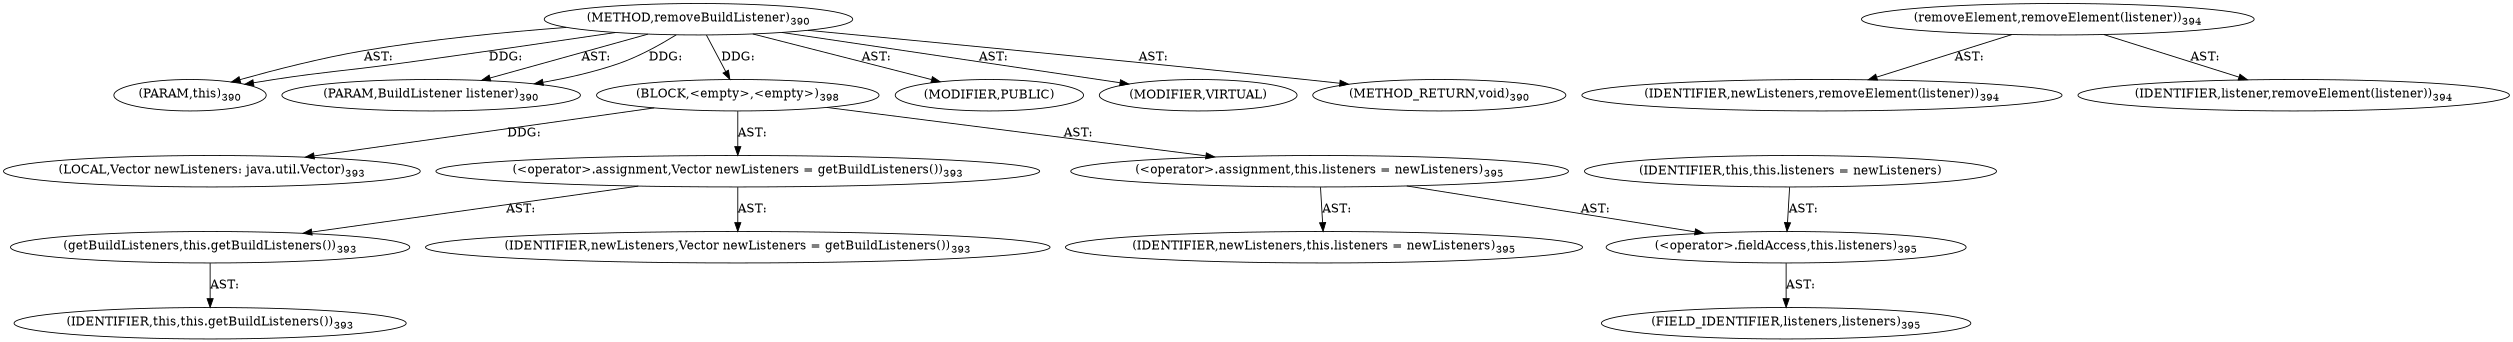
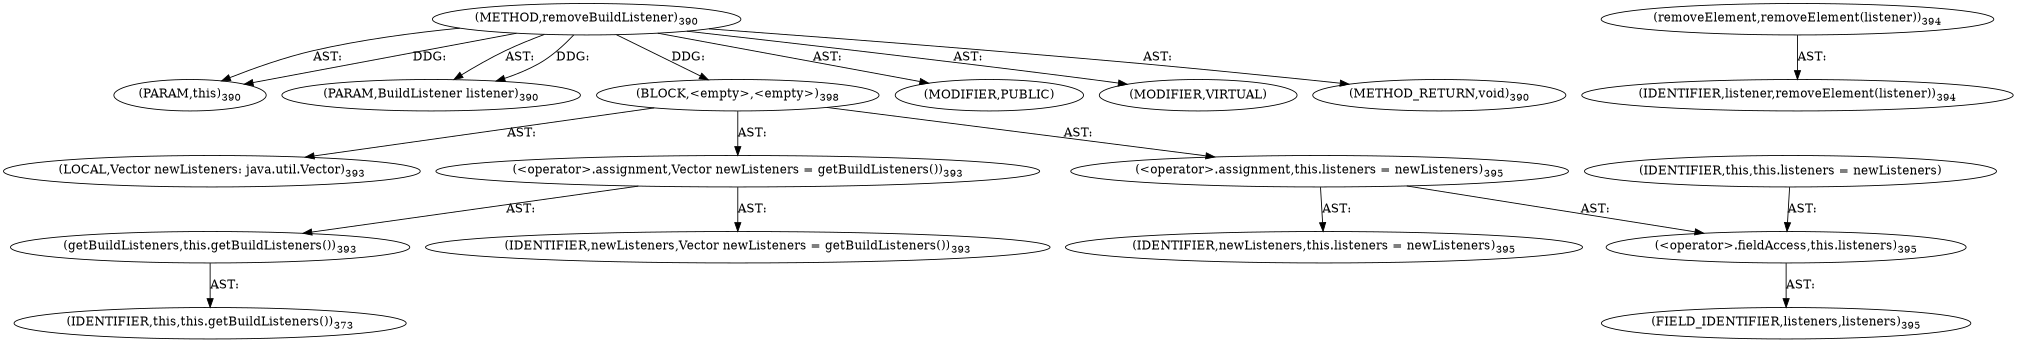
node "(IDENTIFIER,newListeners,removeElement(listener))": removed
edge "(BLOCK,<empty>,<empty>)" -> "(LOCAL,Vector newListeners: java.util.Vector)": label "DDG: " -> "AST: "
node "(IDENTIFIER,this,this.getBuildListeners())": text "393" -> "373"
